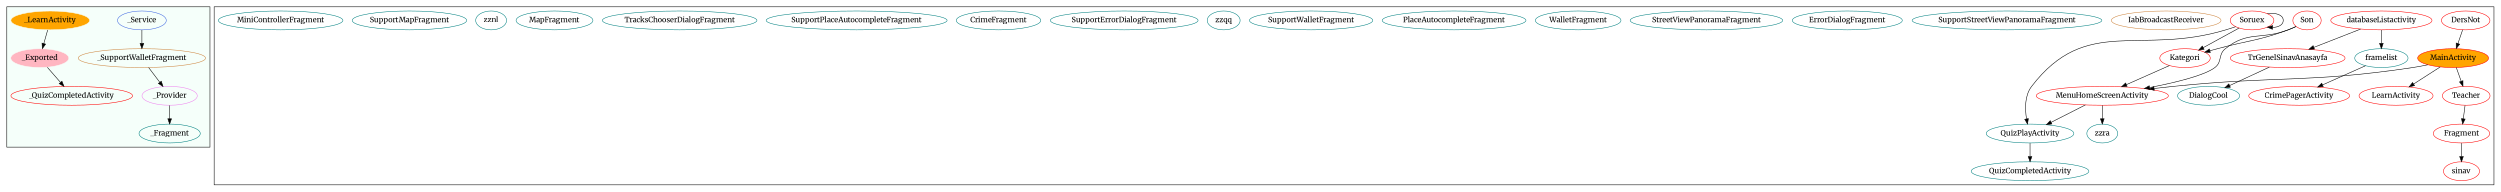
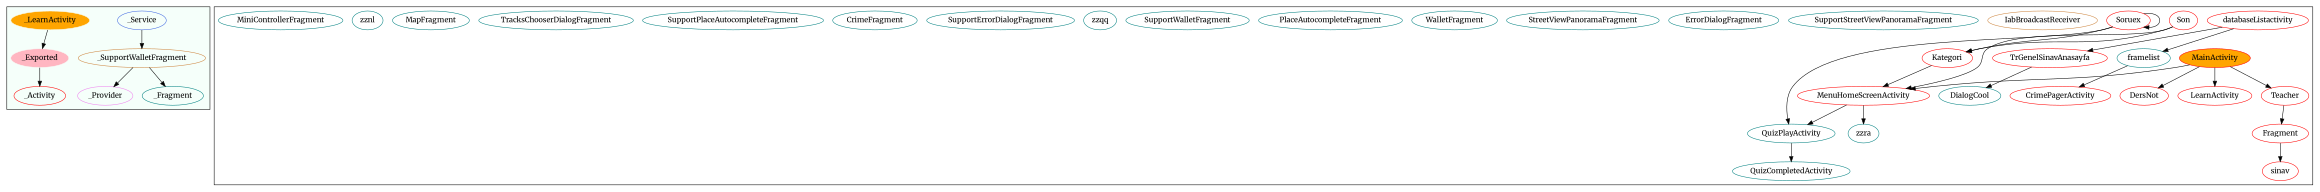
node "SupportMapFragment": removed
edge "DersNot" -> "MainActivity": reversed
node "_QuizCompletedActivity": label "_QuizCompletedActivity" -> "_Activity"
edge "_Provider" -> "_Fragment": now "_SupportWalletFragment" -> "_Fragment"
